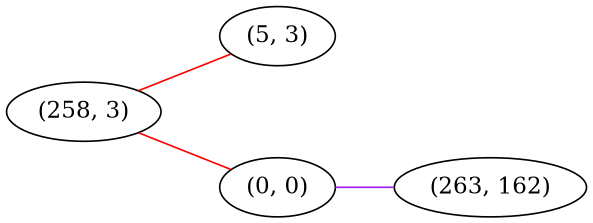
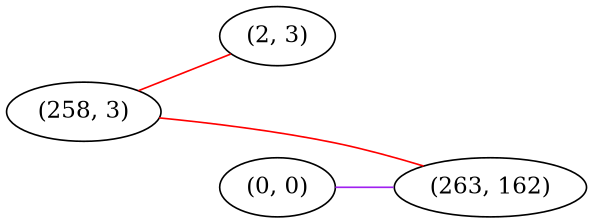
node "(5, 3)": label "(5, 3)" -> "(2, 3)"
edge "(258, 3)" -- "(0, 0)": now "(258, 3)" -- "(263, 162)"
